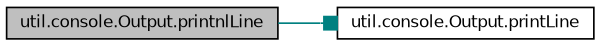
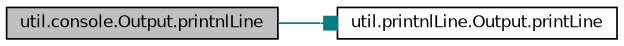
node "util.console.Output.printLine": label "util.console.Output.printLine" -> "util.printnlLine.Output.printLine"
